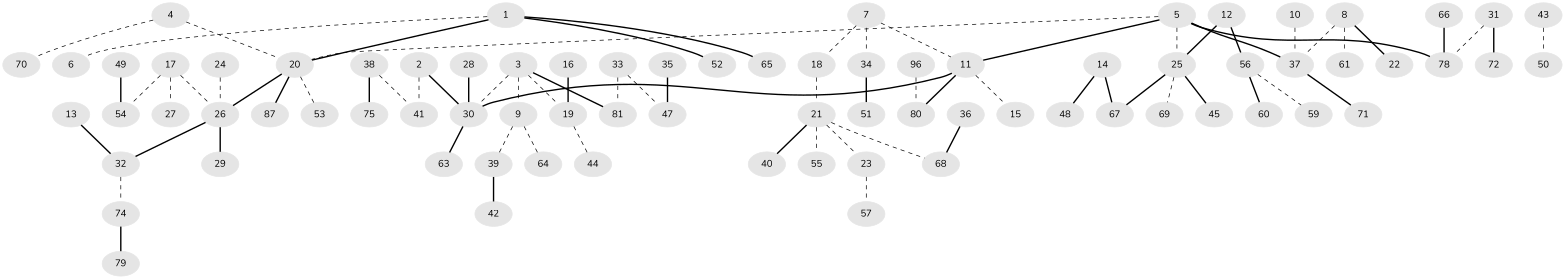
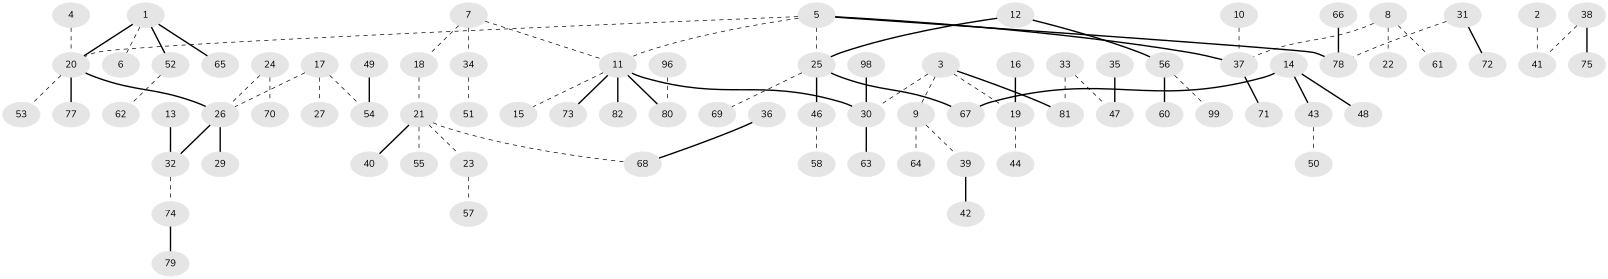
edge "4" -- "70": now "24" -- "70"
edge "8" -- "22": style bold -> dashed
edge "5" -- "11": style bold -> dashed
node "28": label "28" -> "98"
edge "34" -- "51": style bold -> dashed
edge "2" -- "30": removed
edge "14" -- "43": added
node "62": added
node "87": label "87" -> "77"
node "73": added
node "82": added
node "45": label "45" -> "46"
node "59": label "59" -> "99"
node "58": added
